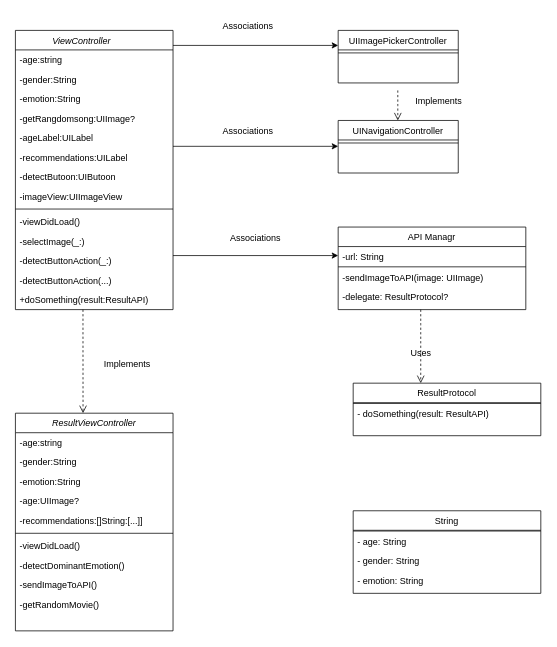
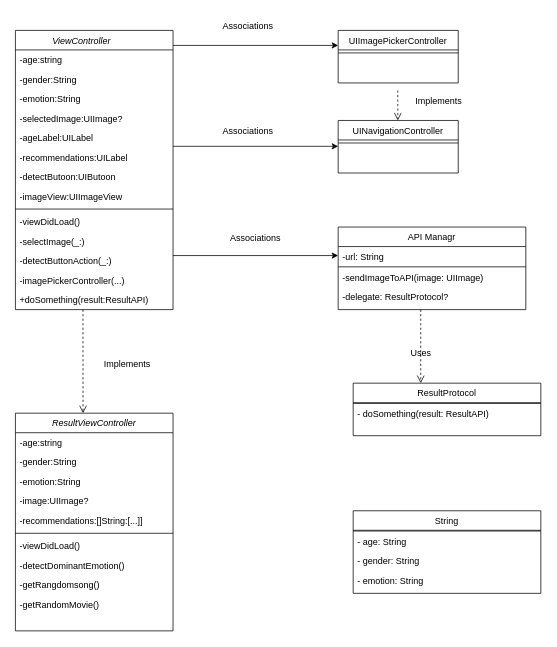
node "-getRangdomsong:UIImage?": label "-getRangdomsong:UIImage?" -> "-selectedImage:UIImage?"
node "-detectButtonAction(...)": label "-detectButtonAction(...)" -> "-imagePickerController(...)"
node "-age:UIImage?": label "-age:UIImage?" -> "-image:UIImage?"
node "-sendImageToAPI()": label "-sendImageToAPI()" -> "-getRangdomsong()"
